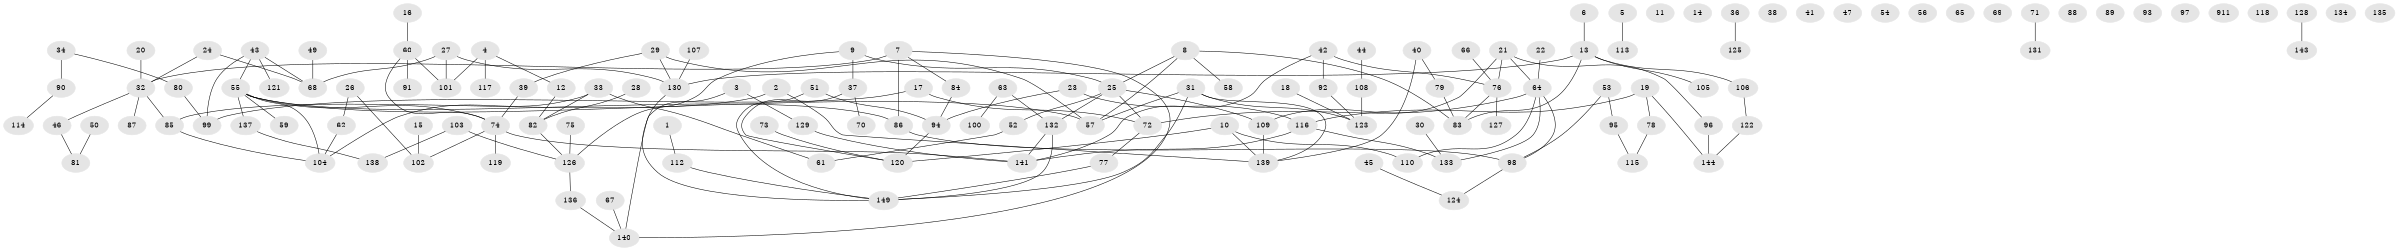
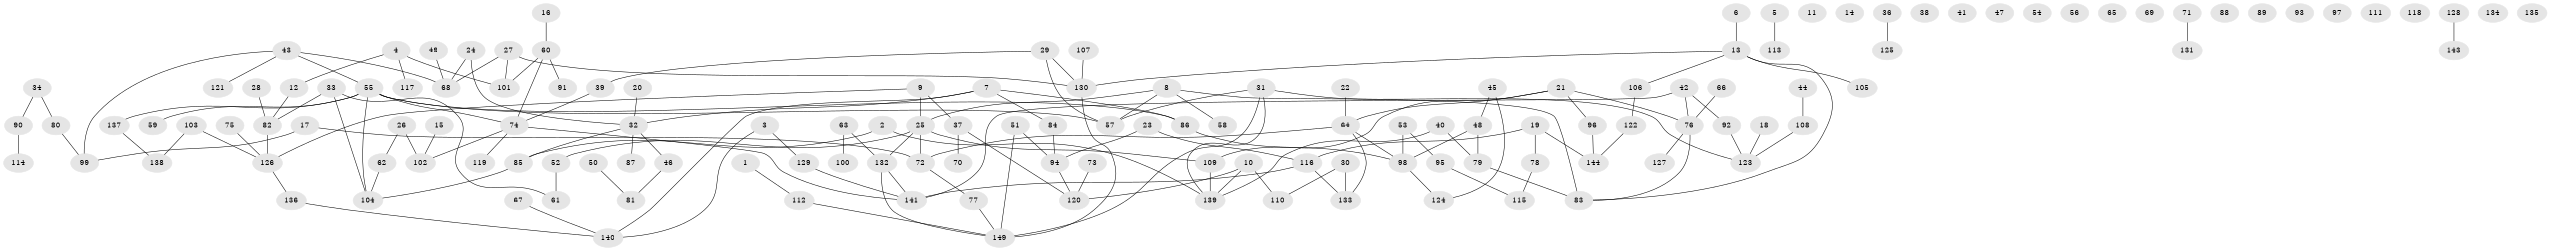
node "911": label "911" -> "111"
node "48": added
edge "64" -- "110": now "30" -- "110"
